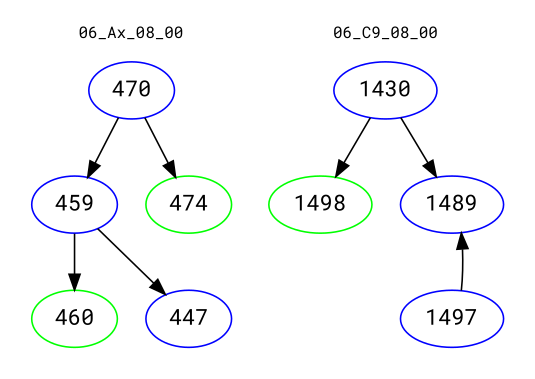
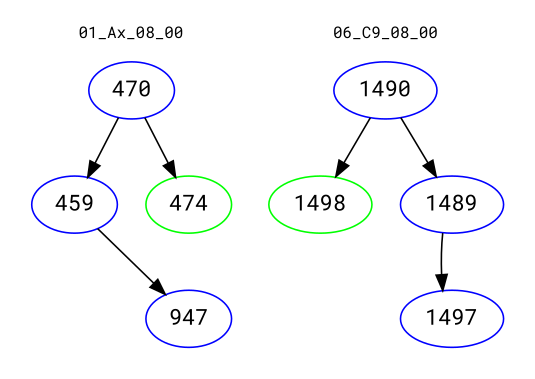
cluster "06_Ax_08_00": label "06_Ax_08_00" -> "01_Ax_08_00"
node "1430": label "1430" -> "1490"
edge "1497" -> "1489": reversed
node "460": removed
node "447": label "447" -> "947"
